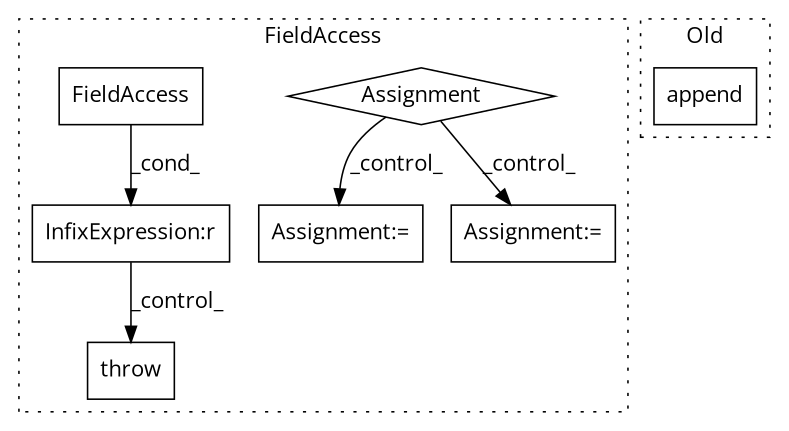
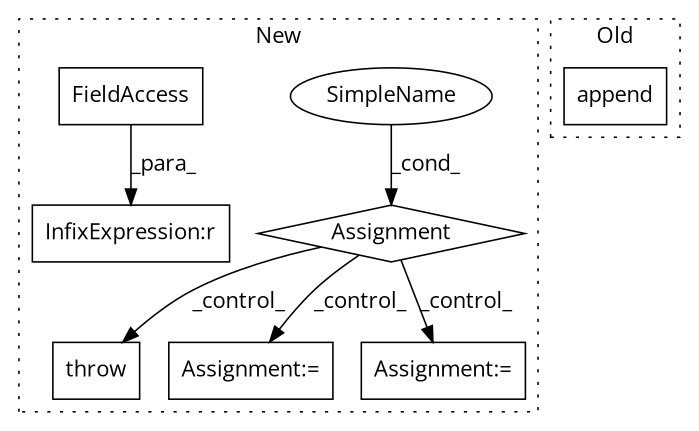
cluster "FieldAccess": label "FieldAccess" -> "New"
node "SimpleName": added
edge "FieldAccess" -> "InfixExpression:r": label "_cond_" -> "_para_"
edge "InfixExpression:r" -> "throw": now "Assignment" -> "throw"
